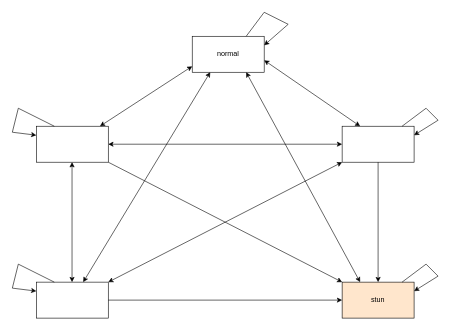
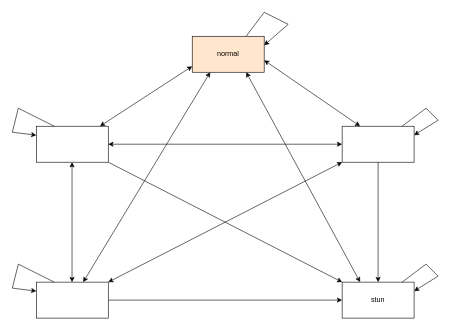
node "normal": fillcolor #ffffff -> #ffe6cc
node "stun": fillcolor #ffe6cc -> #ffffff
